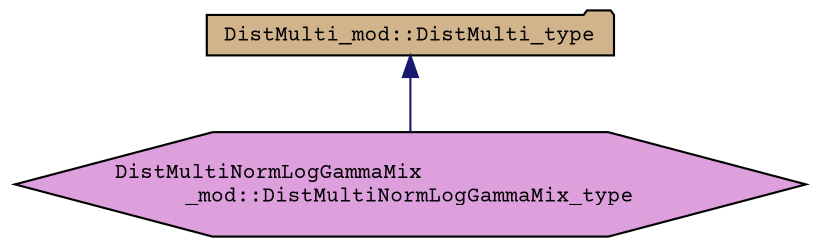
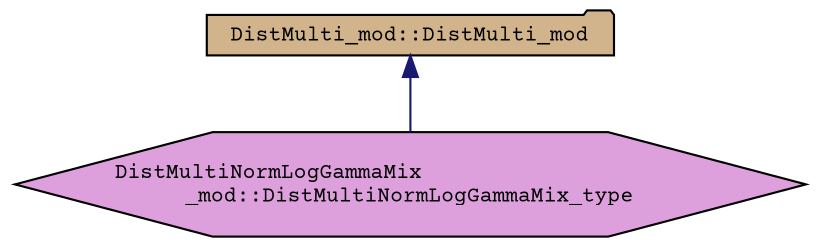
node "DistMulti_mod::DistMulti_type": label "DistMulti_mod::DistMulti_type" -> "DistMulti_mod::DistMulti_mod"
